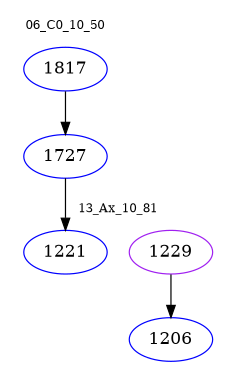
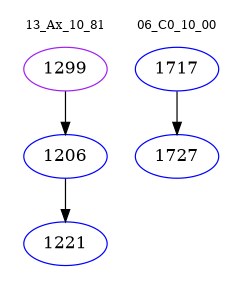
cluster "06_C0_10_50": label "06_C0_10_50" -> "06_C0_10_00"
node "1817": label "1817" -> "1717"
edge "1727" -> "1221": now "1206" -> "1221"
node "1229": label "1229" -> "1299"
